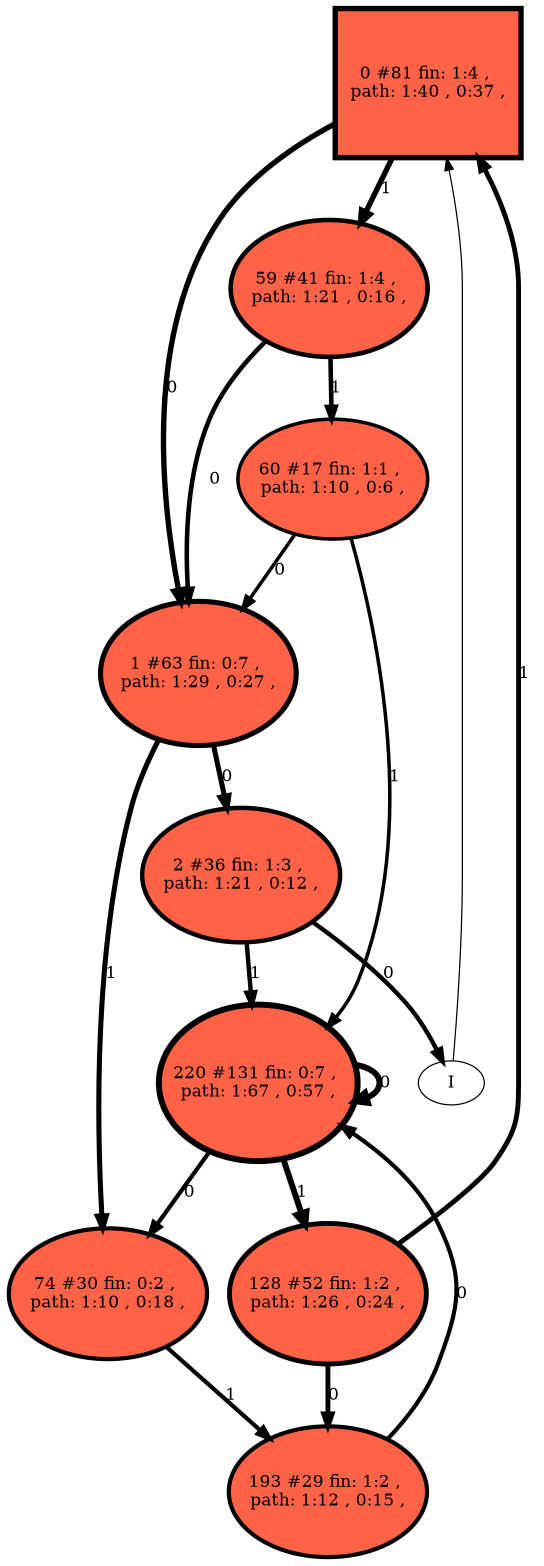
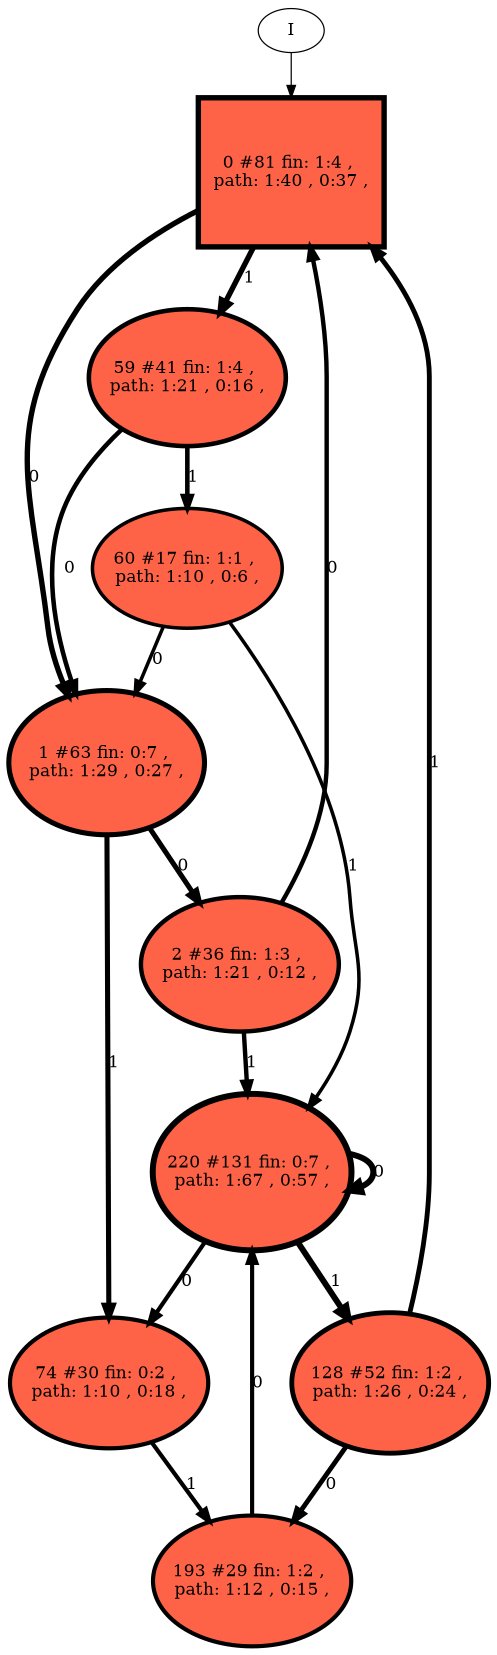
edge "2 #36 fin: 1:3 , path: 1:21 , 0:12 ," -> "I": now "2 #36 fin: 1:3 , path: 1:21 , 0:12 ," -> "0 #81 fin: 1:4 , path: 1:40 , 0:37 ,"
